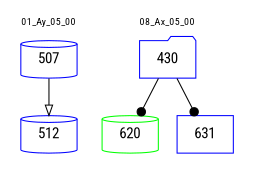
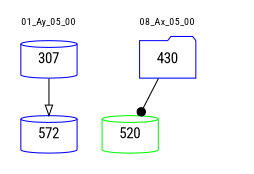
node "507": label "507" -> "307"
node "512": label "512" -> "572"
node "620": label "620" -> "520"
node "631": removed
